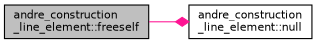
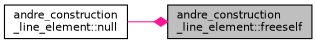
edge "andre_construction _line_element::freeself" -> "andre_construction _line_element::null": reversed
